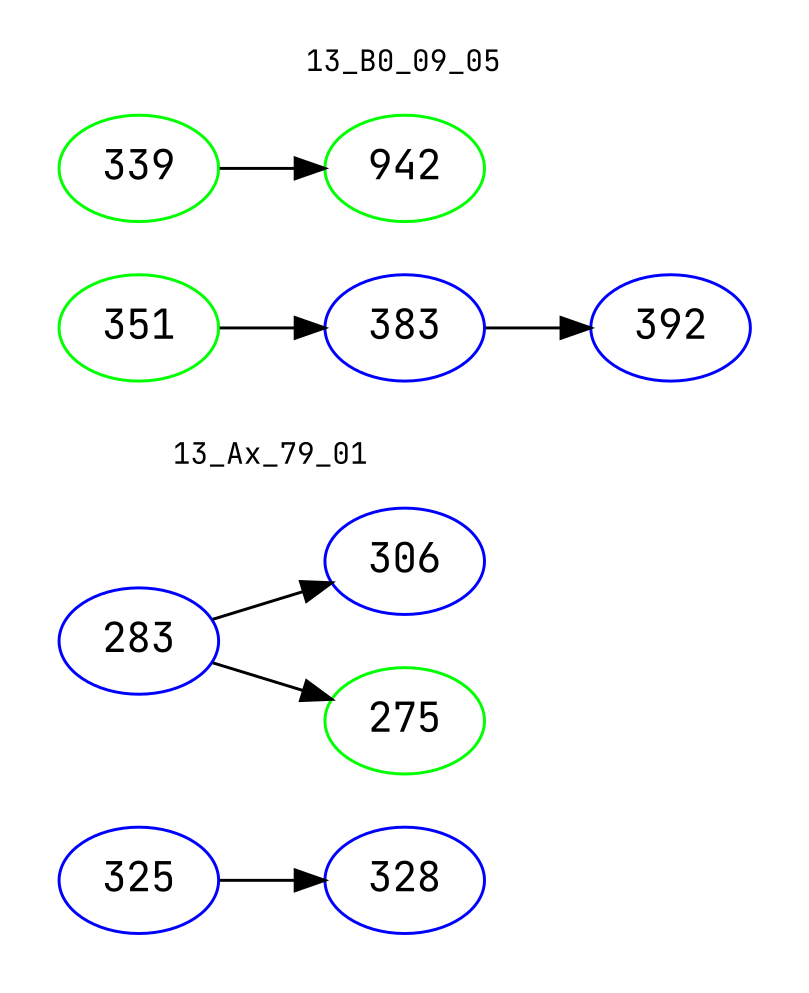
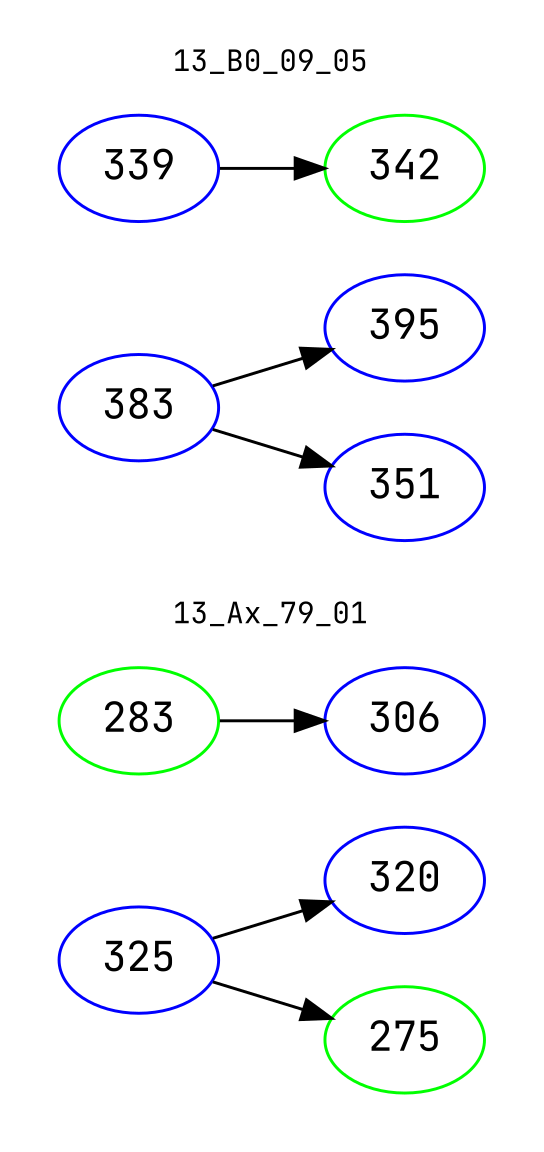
node "339": color green -> blue
node "942": label "942" -> "342"
node "351": color green -> blue
edge "351" -> "383": reversed
node "392": label "392" -> "395"
node "283": color blue -> green
edge "283" -> "275": now "325" -> "275"
node "328": label "328" -> "320"
